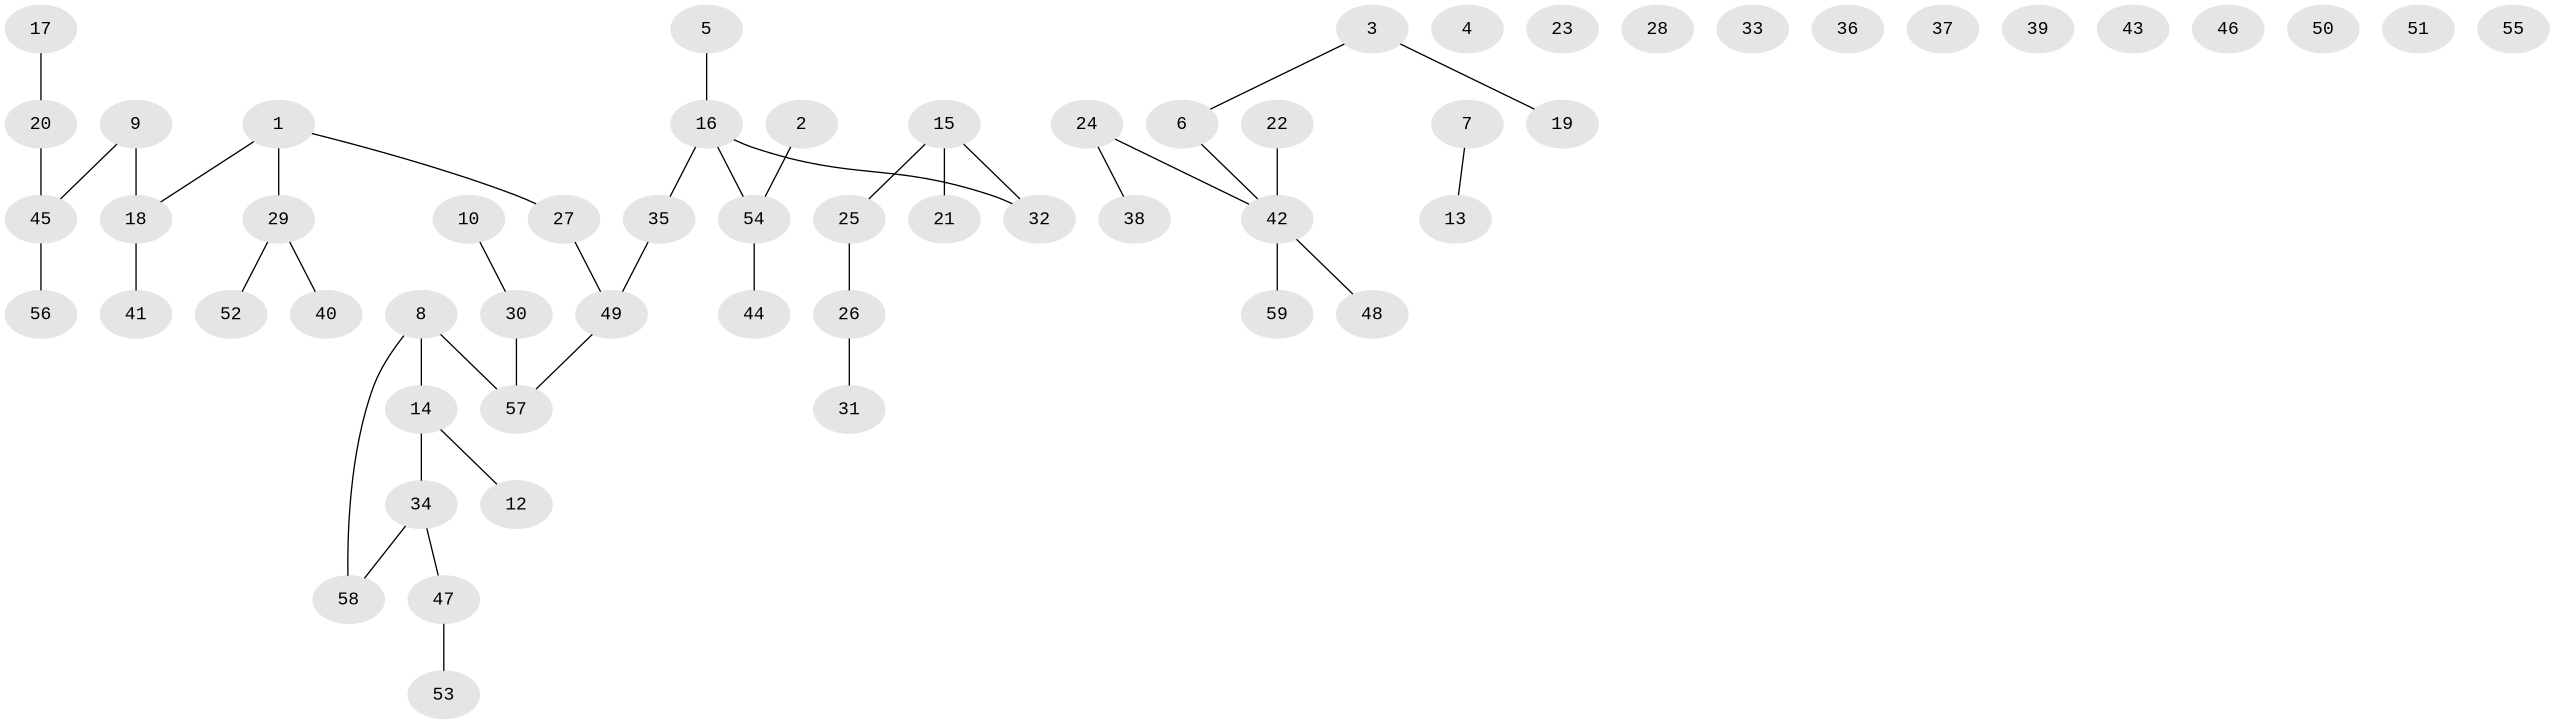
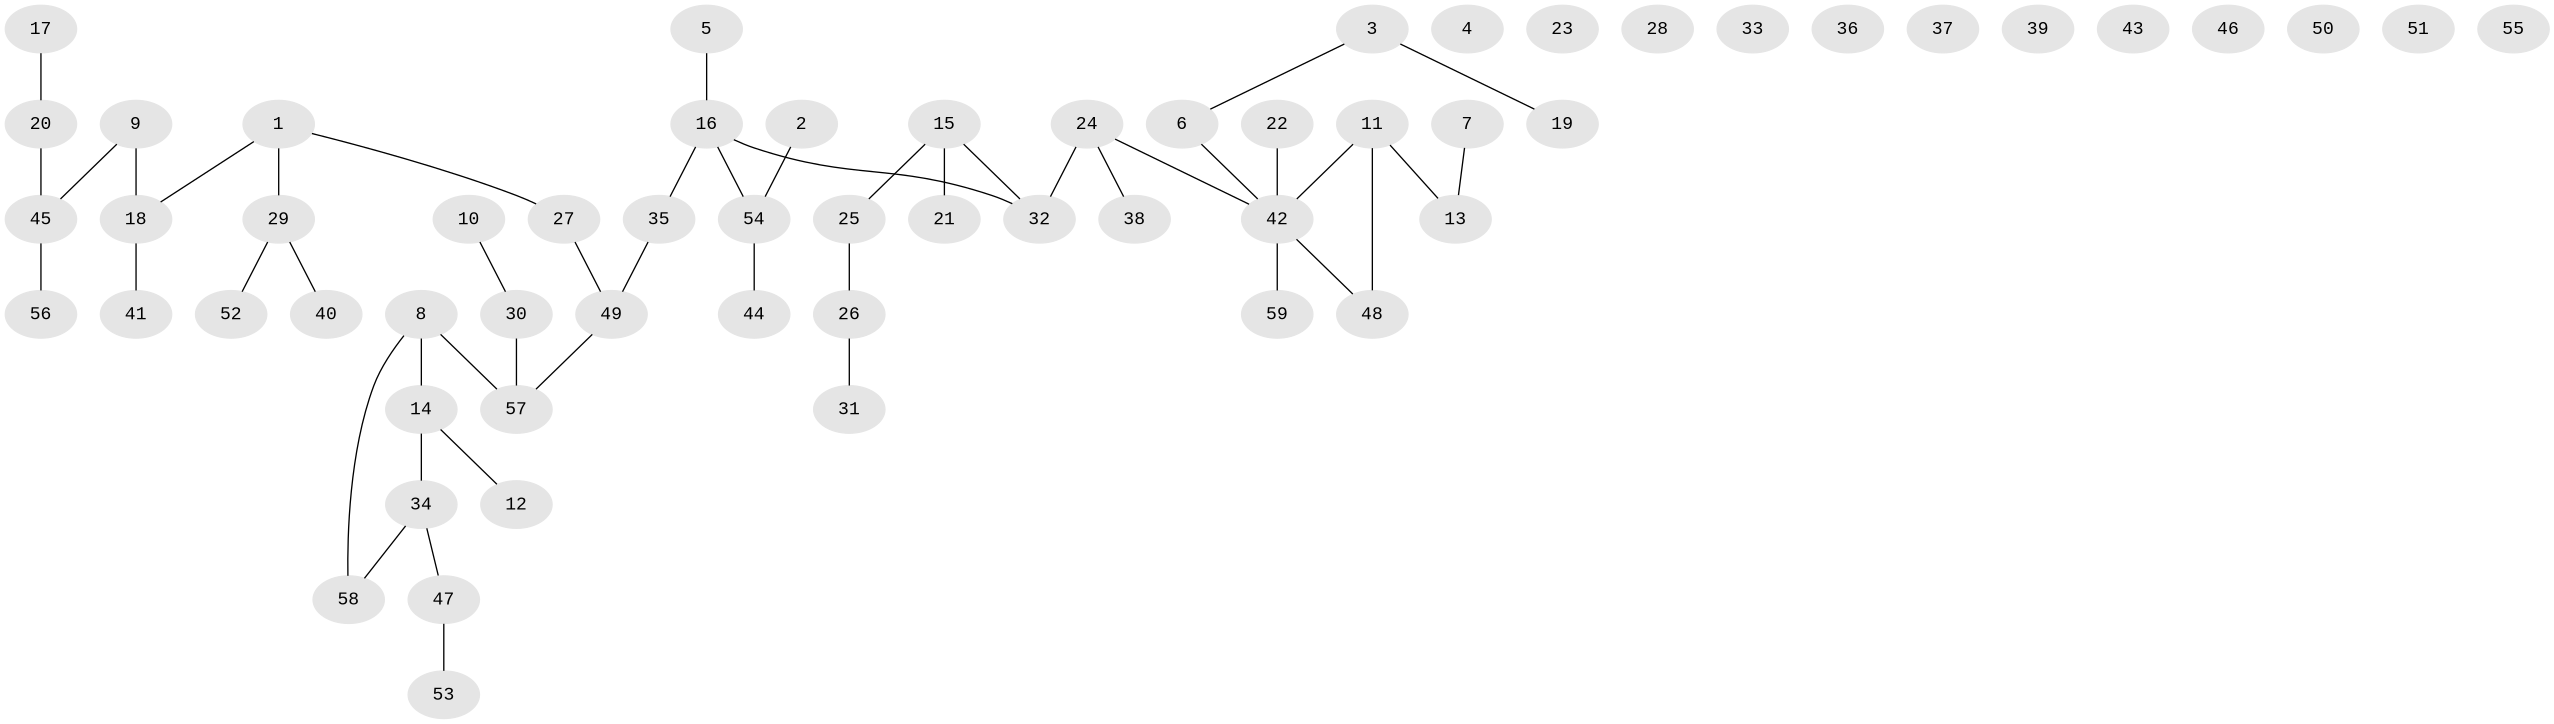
node "11": added
edge "24" -- "32": added
